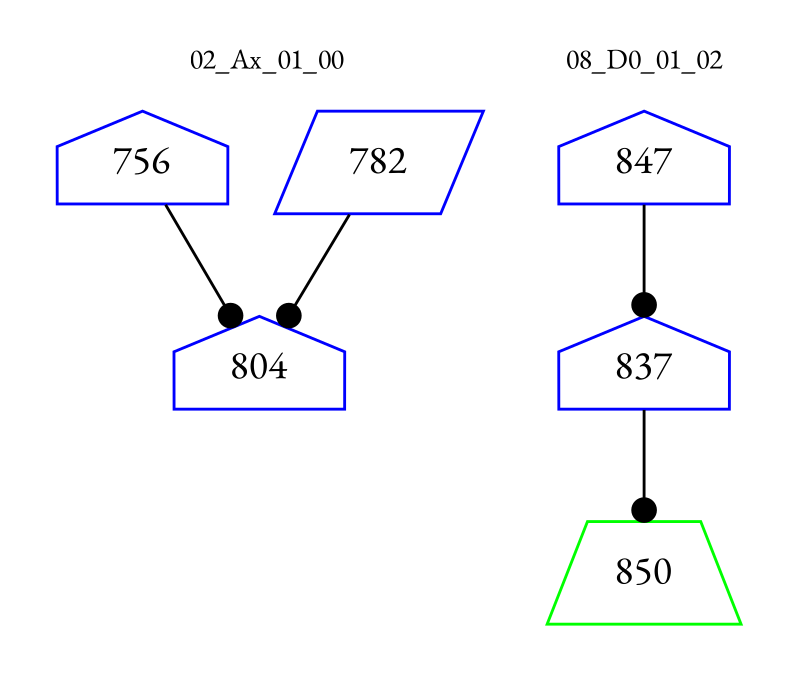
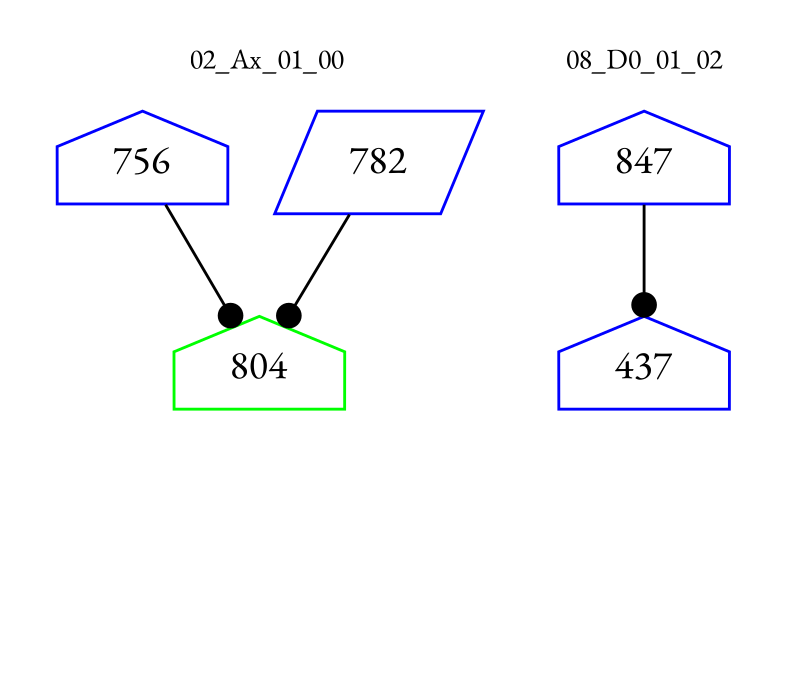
node "804": color blue -> green
node "837": label "837" -> "437"
node "850": removed
